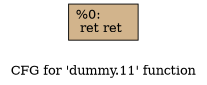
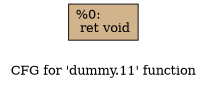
node "%0:": text "ret ret" -> "ret void"
